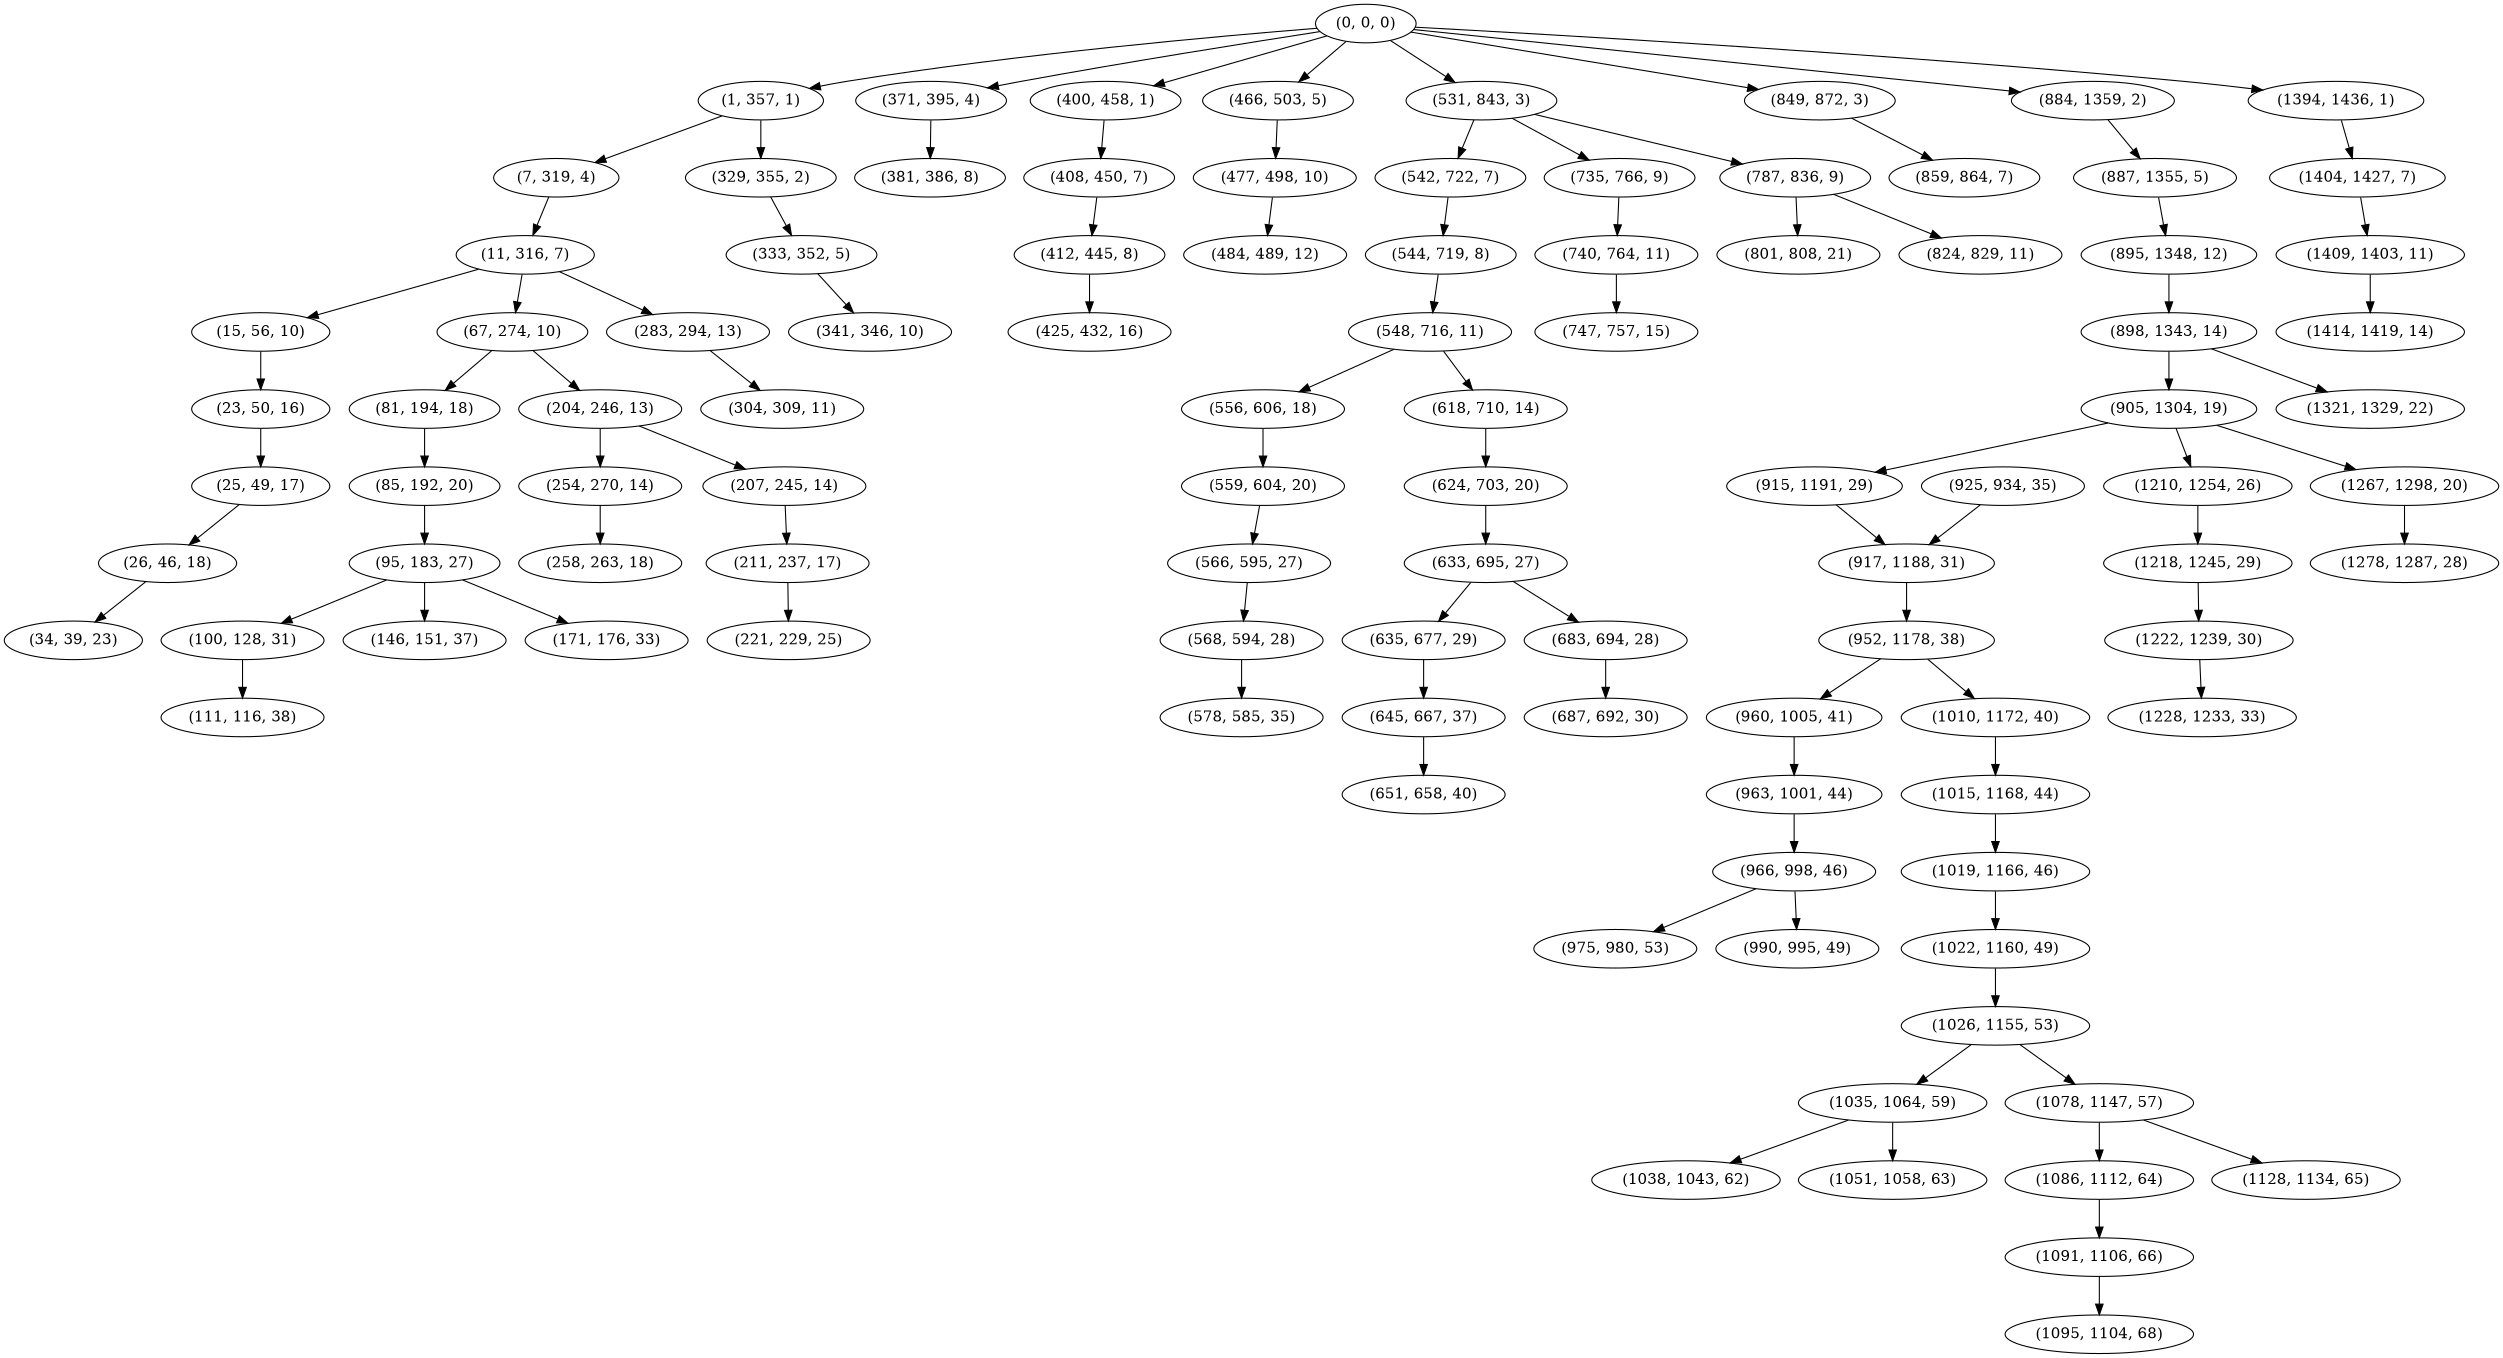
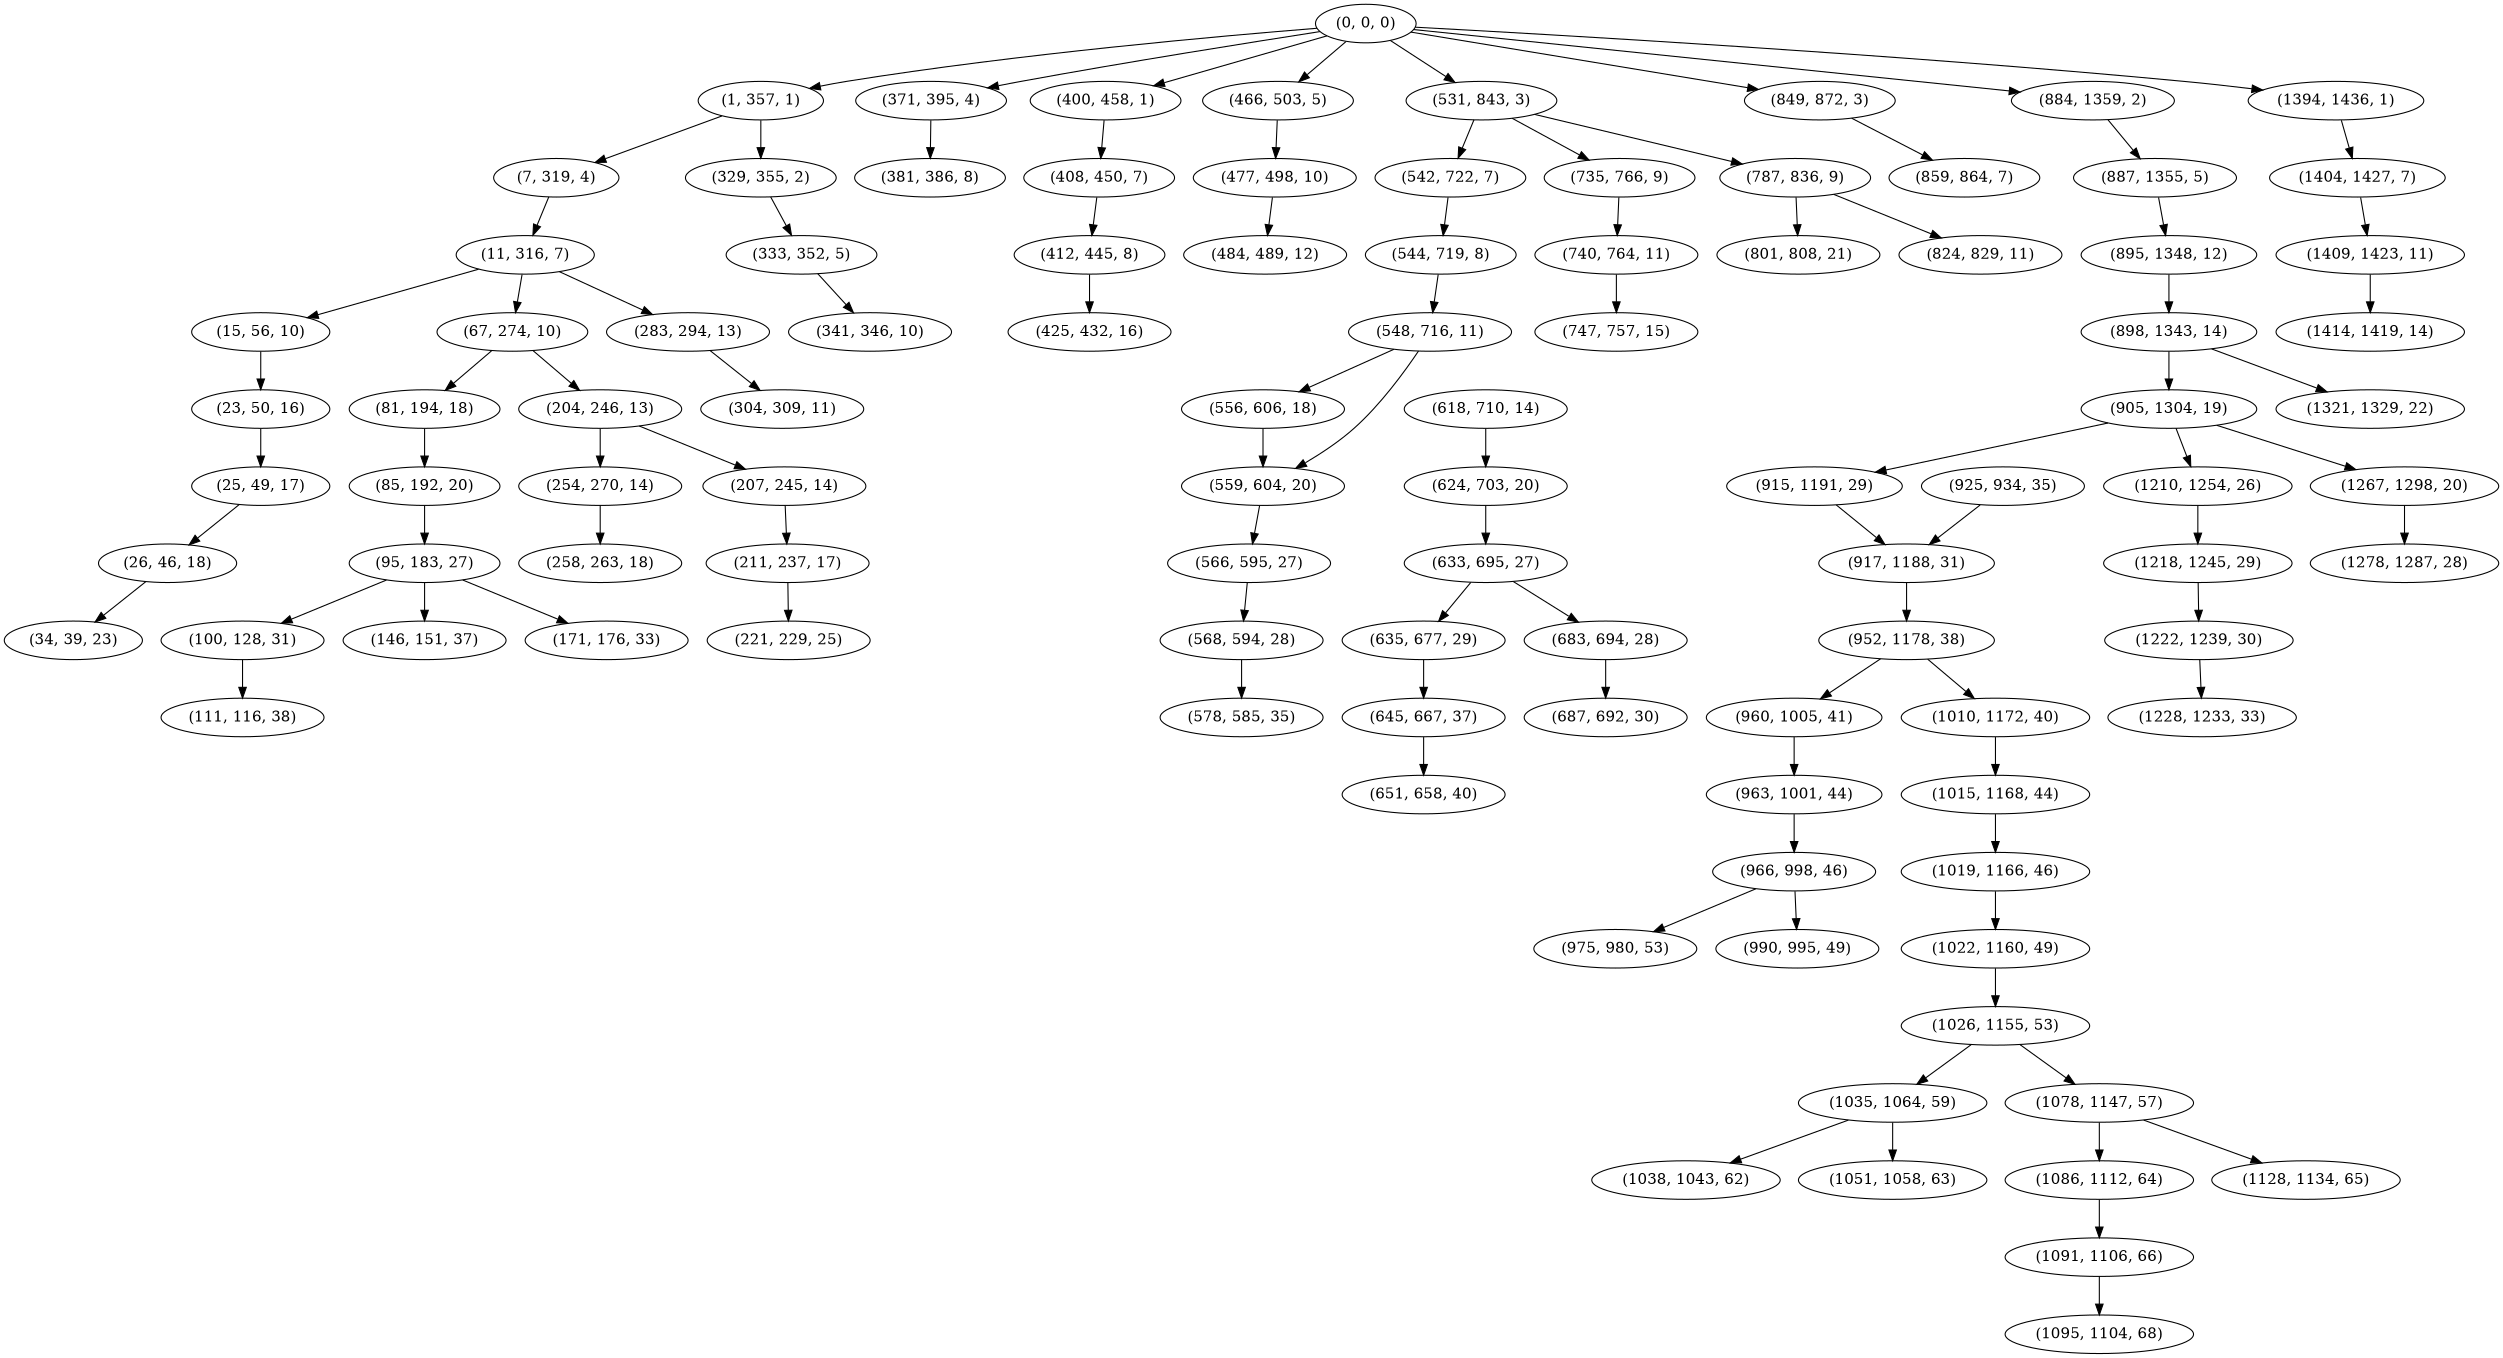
node "(1409, 1403, 11)": label "(1409, 1403, 11)" -> "(1409, 1423, 11)"
edge "(548, 716, 11)" -> "(618, 710, 14)": now "(548, 716, 11)" -> "(559, 604, 20)"
